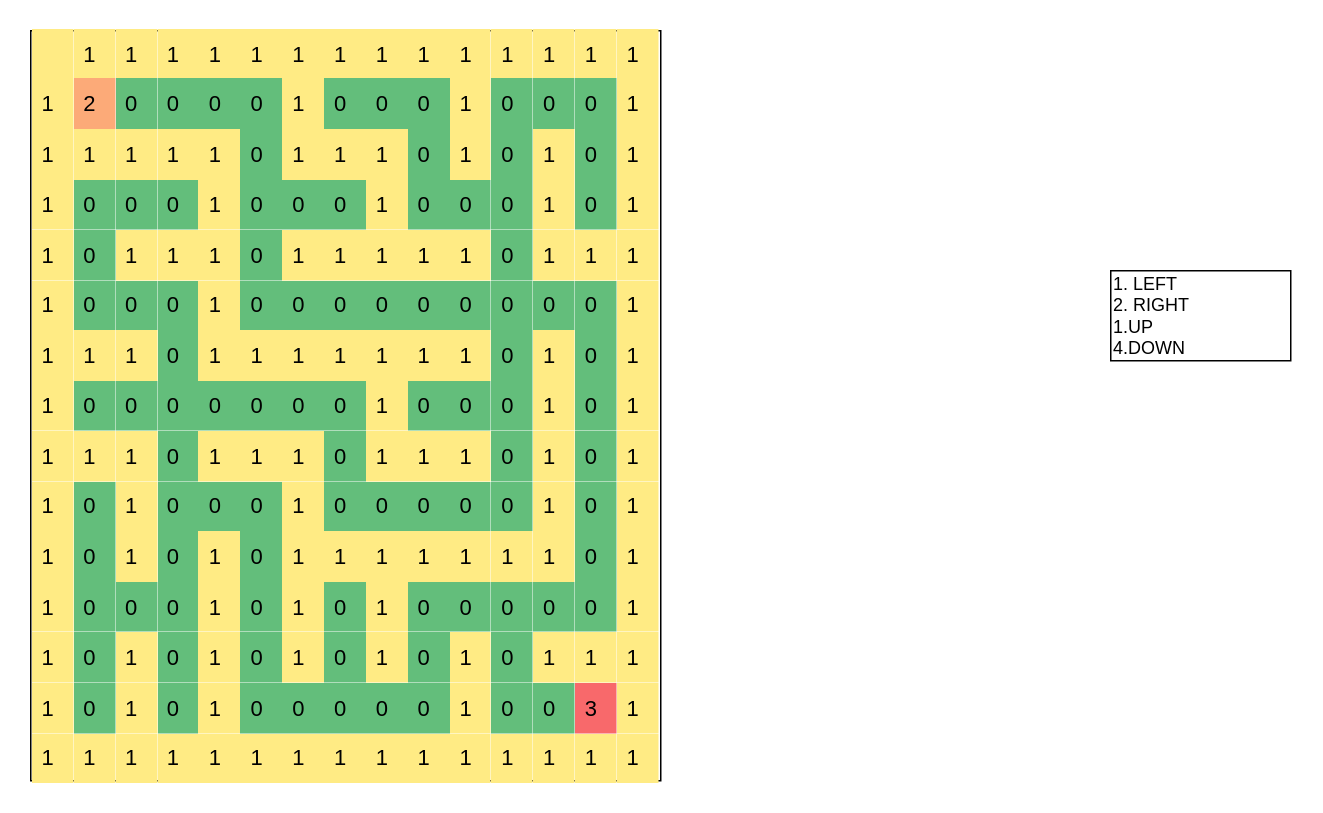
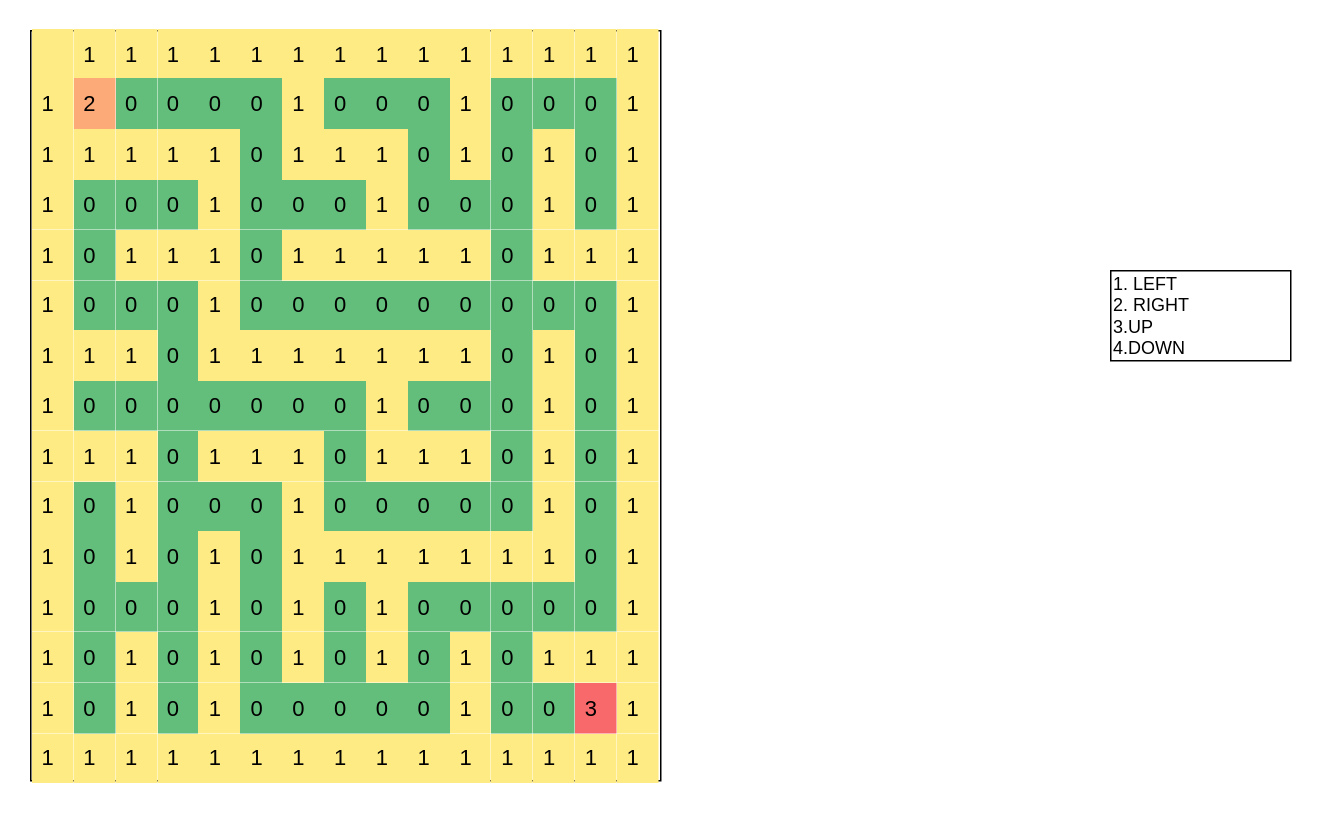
node "1. LEFT 2. RIGHT 1.UP 4.DOWN": label "1. LEFT 2. RIGHT 1.UP 4.DOWN" -> "1. LEFT 2. RIGHT 3.UP 4.DOWN"
